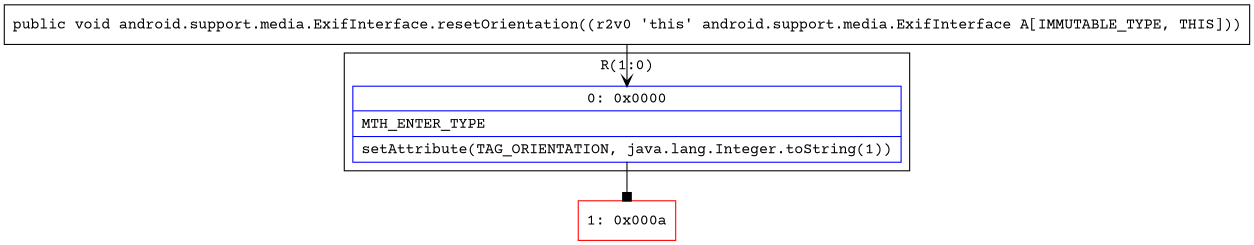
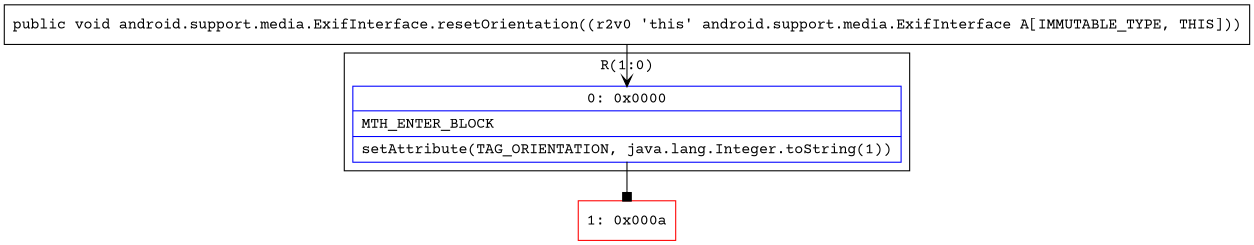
node "0: 0x0000": text "MTH_ENTER_TYPE" -> "MTH_ENTER_BLOCK"
